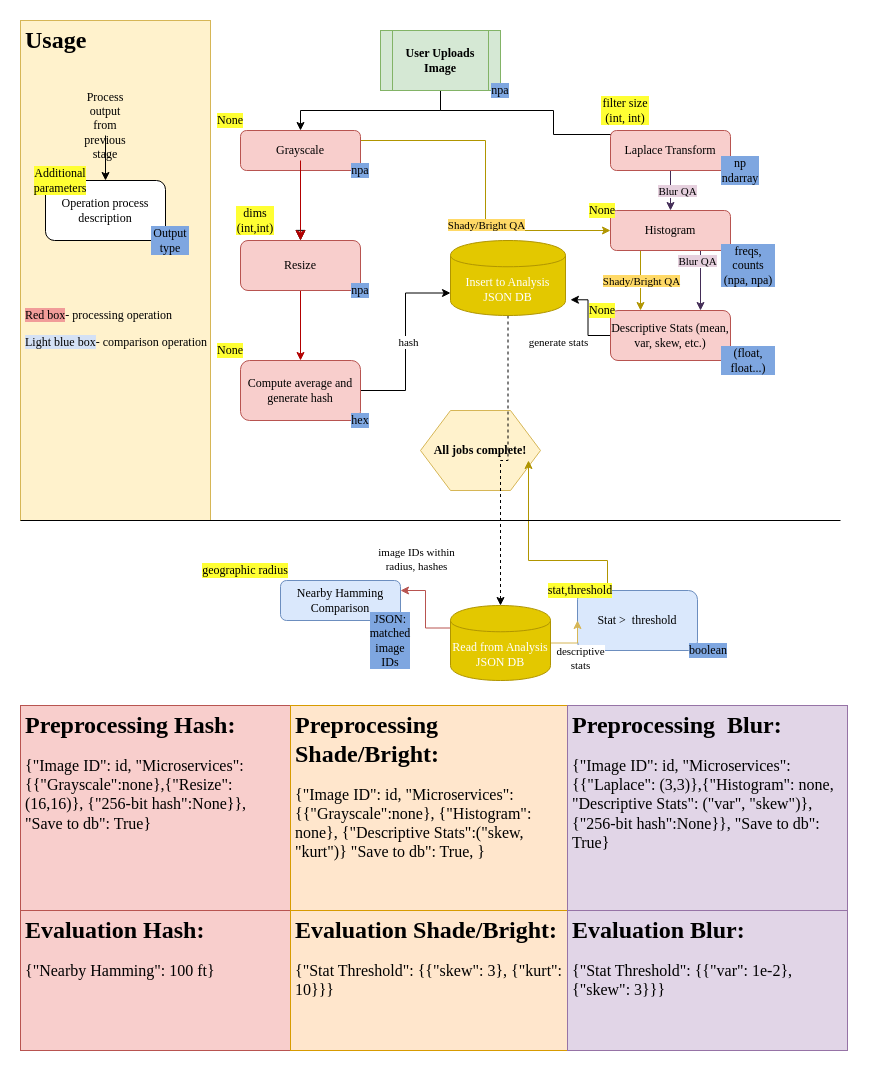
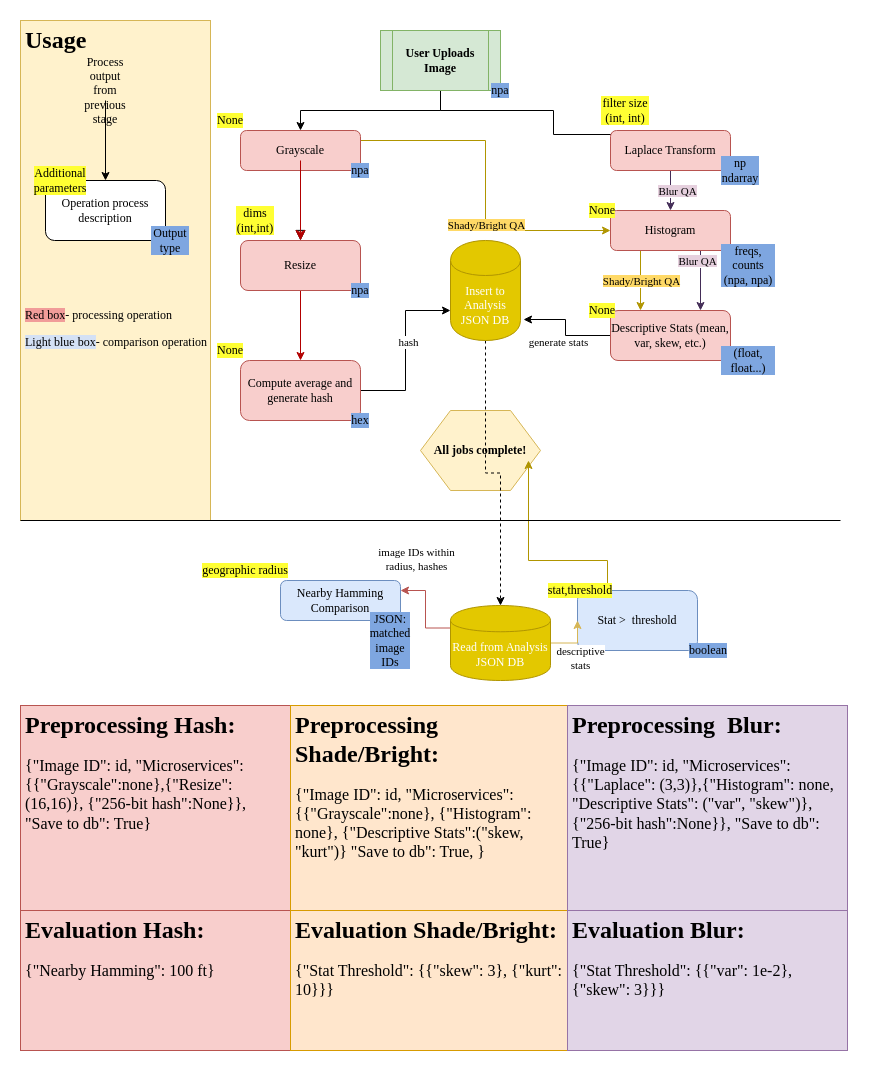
node "Process output from previous stage": moved (106, 126) -> (106, 91)
node "Insert to Analysis JSON DB": size 115x75 -> 70x100
